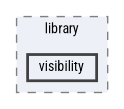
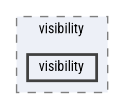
cluster "library": label "library" -> "visibility"
